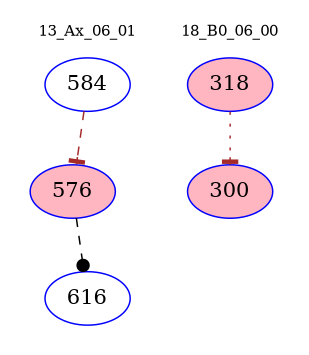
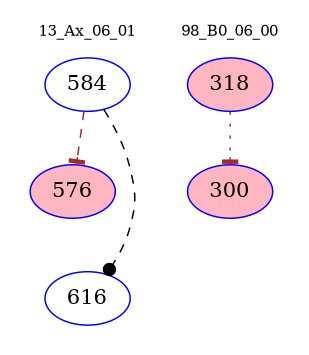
cluster "18_B0_06_00": label "18_B0_06_00" -> "98_B0_06_00"
edge "576" -> "616": now "584" -> "616"
